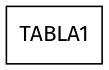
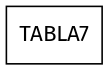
node "TABLA1": label "TABLA1" -> "TABLA7"
